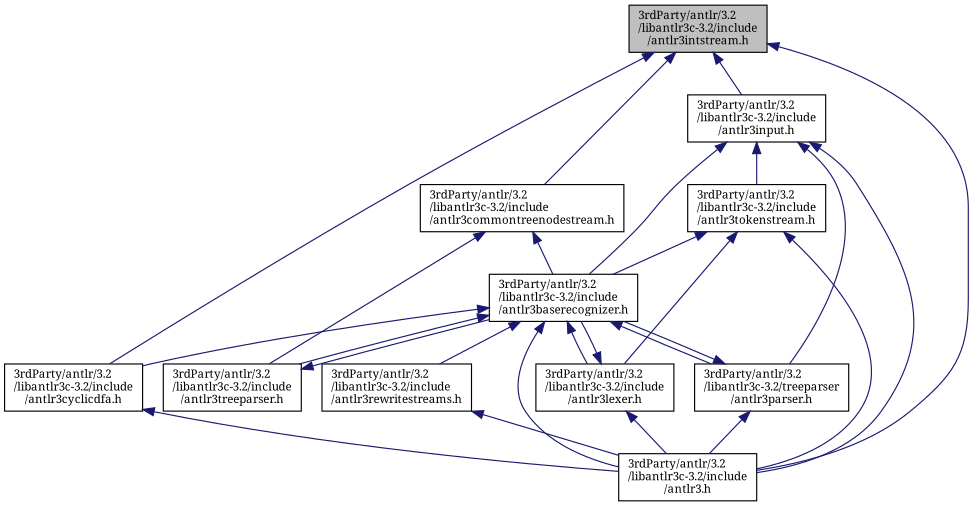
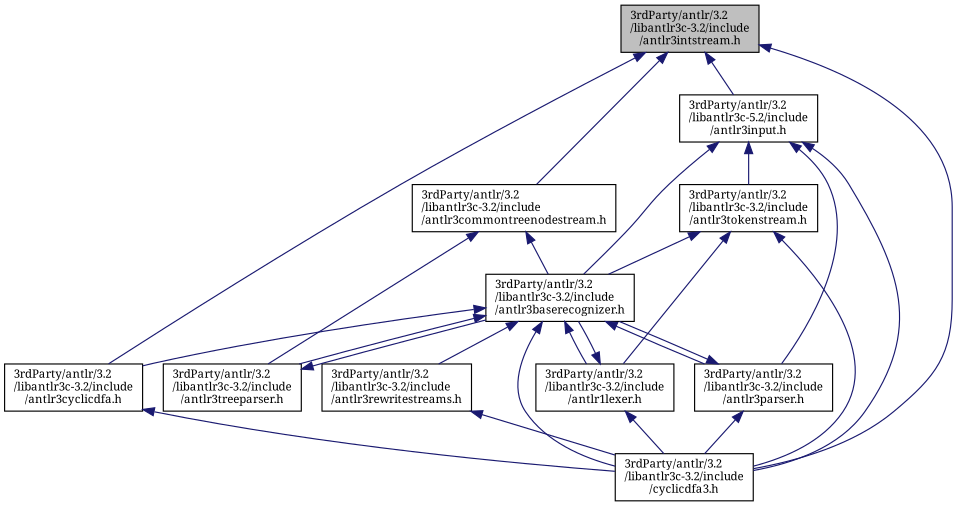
node "3rdParty/antlr/3.2 /libantlr3c-3.2/include /antlr3input.h": label "3rdParty/antlr/3.2 /libantlr3c-3.2/include /antlr3input.h" -> "3rdParty/antlr/3.2 /libantlr3c-5.2/include /antlr3input.h"
node "3rdParty/antlr/3.2 /libantlr3c-3.2/include /antlr3lexer.h": label "3rdParty/antlr/3.2 /libantlr3c-3.2/include /antlr3lexer.h" -> "3rdParty/antlr/3.2 /libantlr3c-3.2/include /antlr1lexer.h"
node "3rdParty/antlr/3.2 /libantlr3c-3.2/treeparser /antlr3parser.h": label "3rdParty/antlr/3.2 /libantlr3c-3.2/treeparser /antlr3parser.h" -> "3rdParty/antlr/3.2 /libantlr3c-3.2/include /antlr3parser.h"
node "3rdParty/antlr/3.2 /libantlr3c-3.2/include /antlr3.h": label "3rdParty/antlr/3.2 /libantlr3c-3.2/include /antlr3.h" -> "3rdParty/antlr/3.2 /libantlr3c-3.2/include /cyclicdfa3.h"
